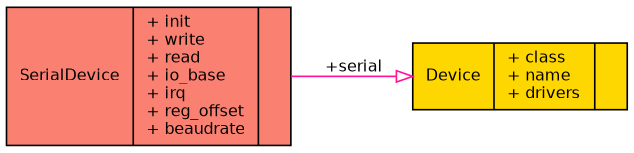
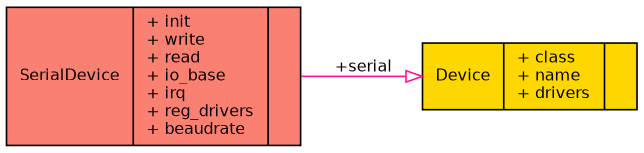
node "SerialDevice": text "+ reg_offset" -> "+ reg_drivers"
